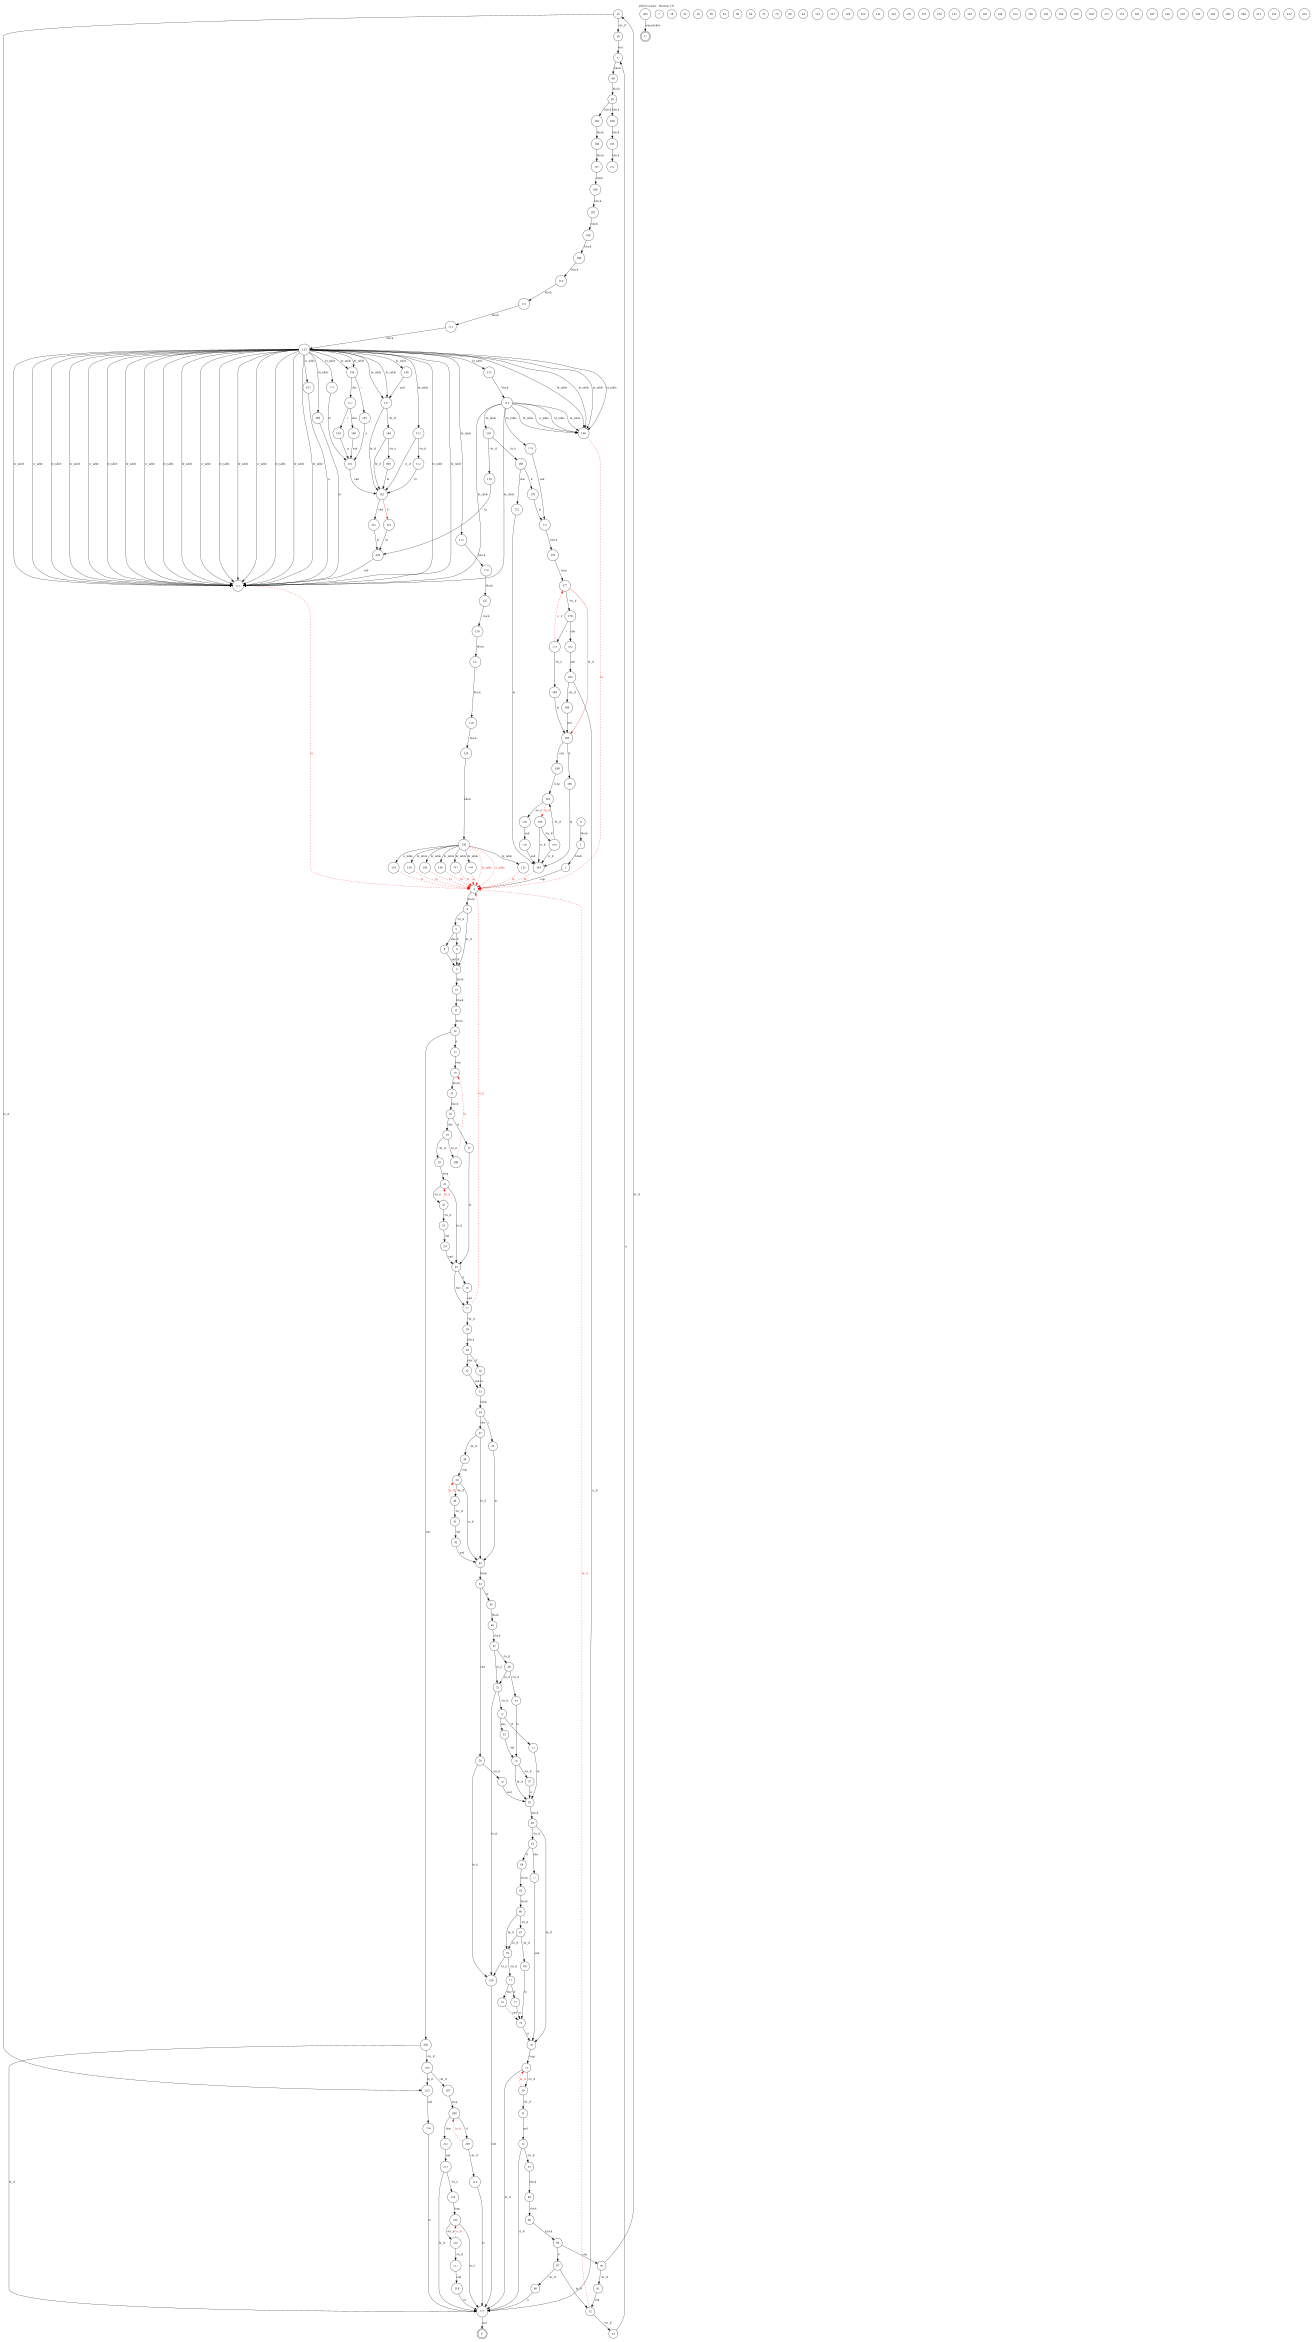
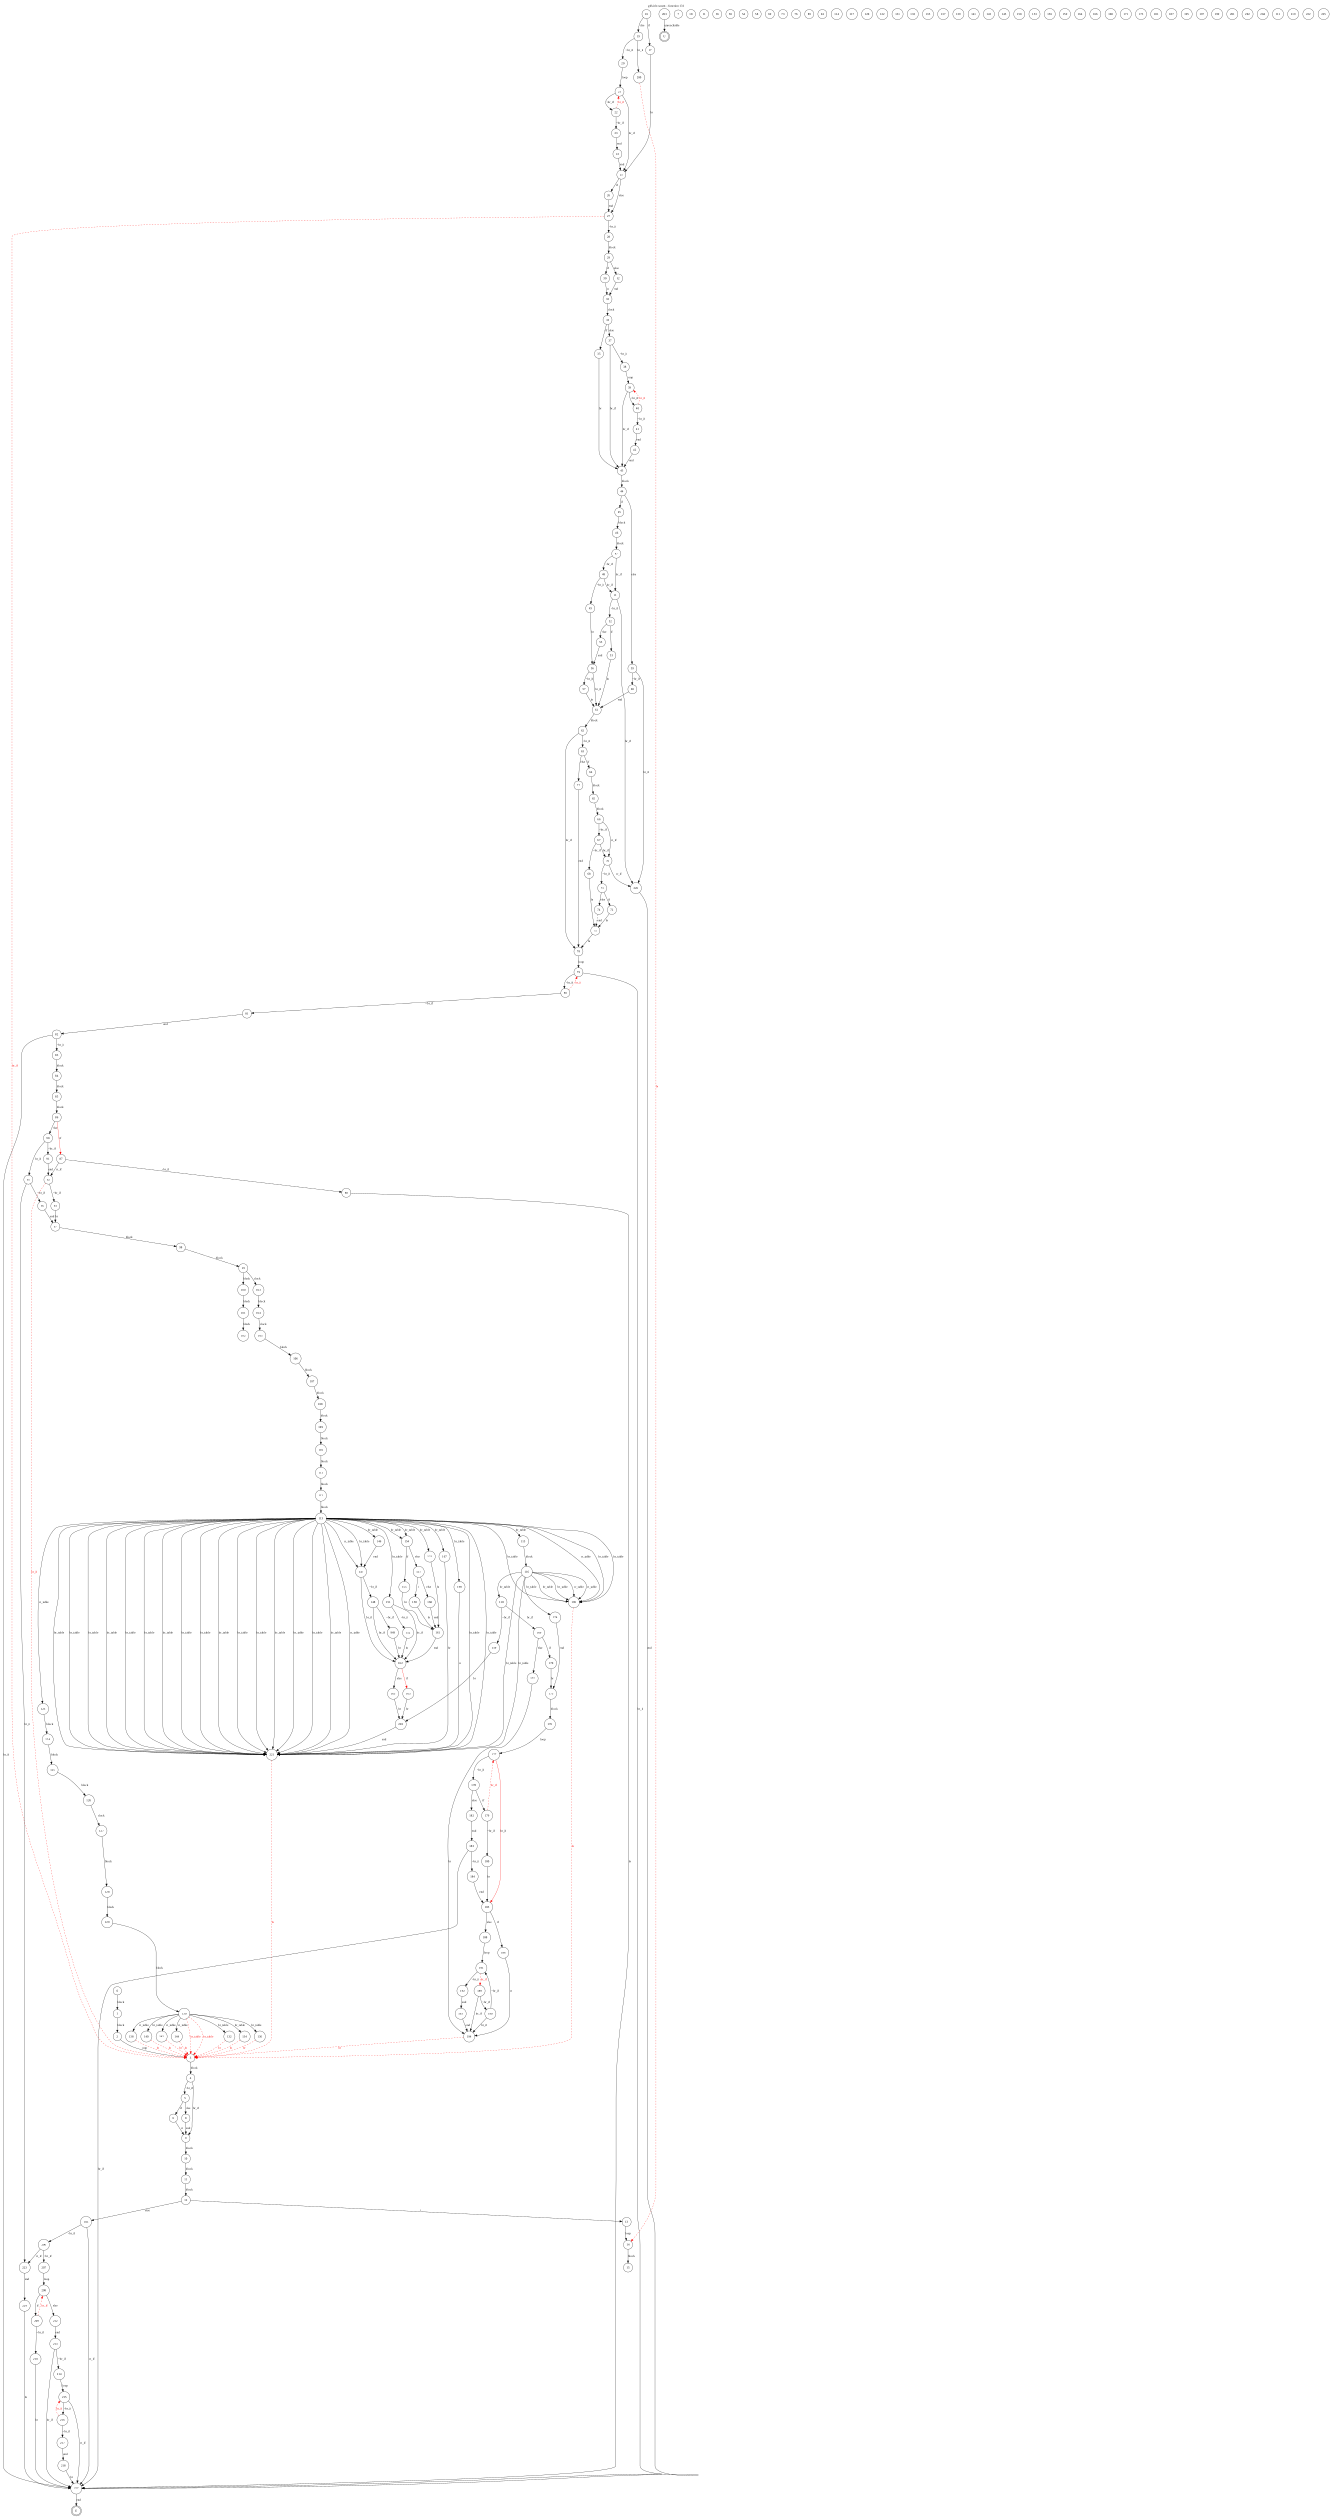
edge "15" -> "16": removed, label "block"
edge "86" -> "87": color black -> red
